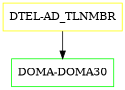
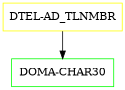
node "DOMA-DOMA30": label "DOMA-DOMA30" -> "DOMA-CHAR30"
